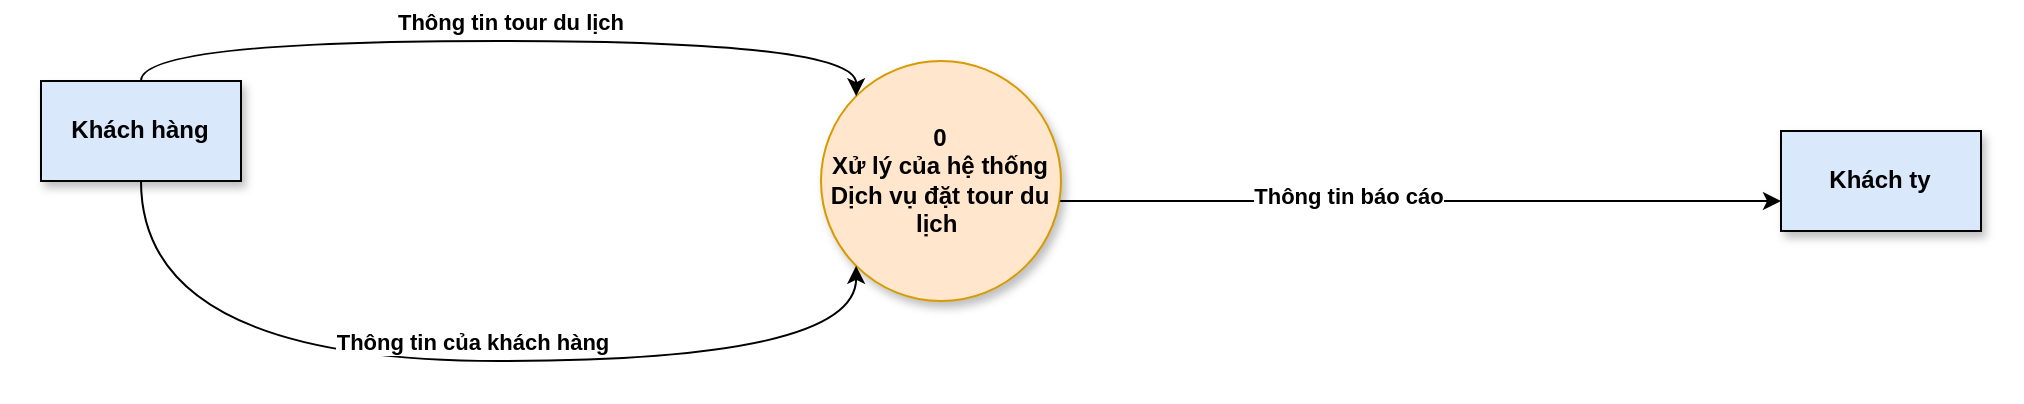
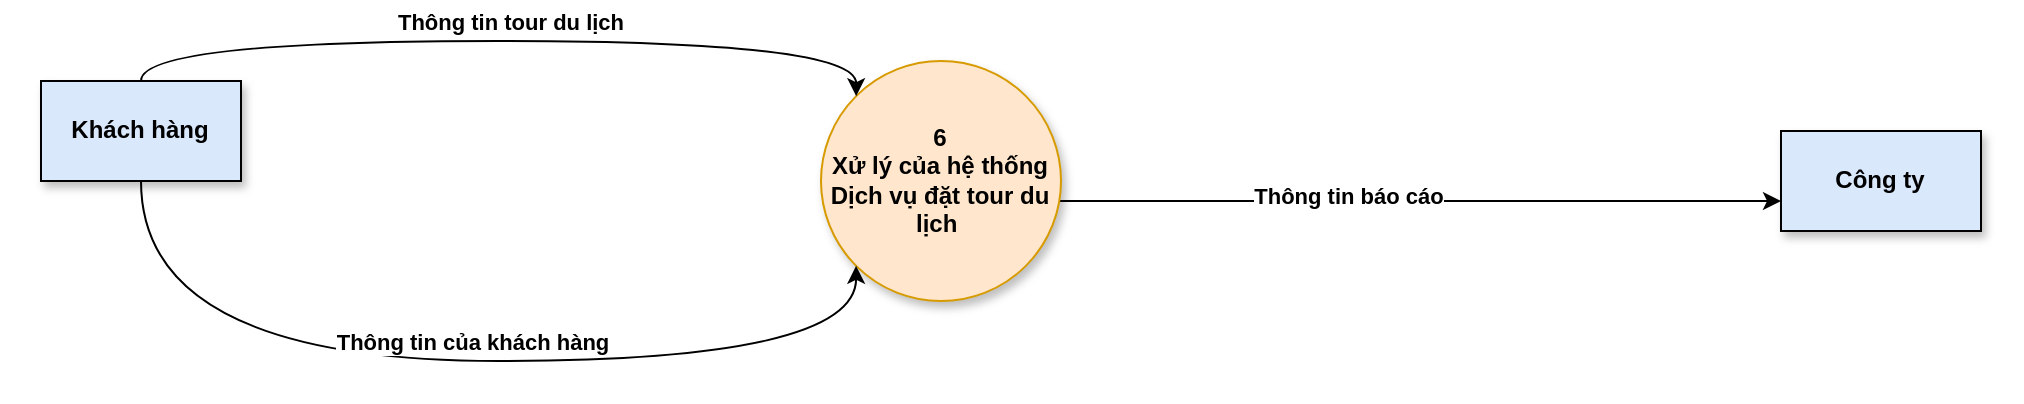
node "0 Xử lý của hệ thống Dịch vụ đặt tour du lịch": label "0 Xử lý của hệ thống Dịch vụ đặt tour du lịch" -> "6 Xử lý của hệ thống Dịch vụ đặt tour du lịch"
node "Khách ty": label "Khách ty" -> "Công ty"
